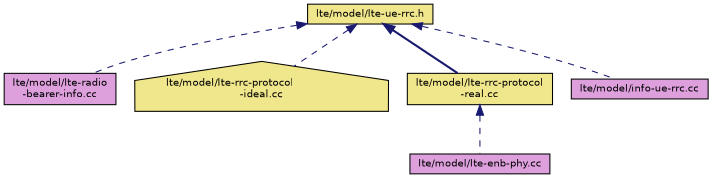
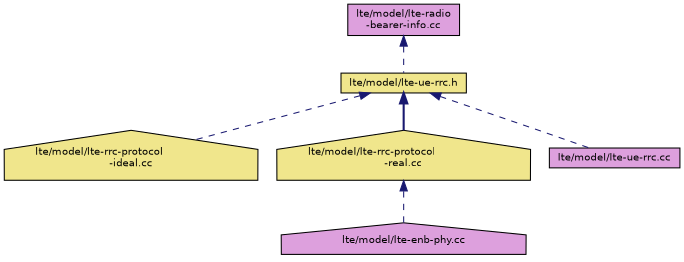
edge "lte/model/lte-radio -bearer-info.cc" -> "lte/model/lte-ue-rrc.h": reversed
node "lte/model/lte-rrc-protocol -real.cc": shape box -> house
node "lte/model/info-ue-rrc.cc": label "lte/model/info-ue-rrc.cc" -> "lte/model/lte-ue-rrc.cc"
node "lte/model/lte-enb-phy.cc": shape box -> house
